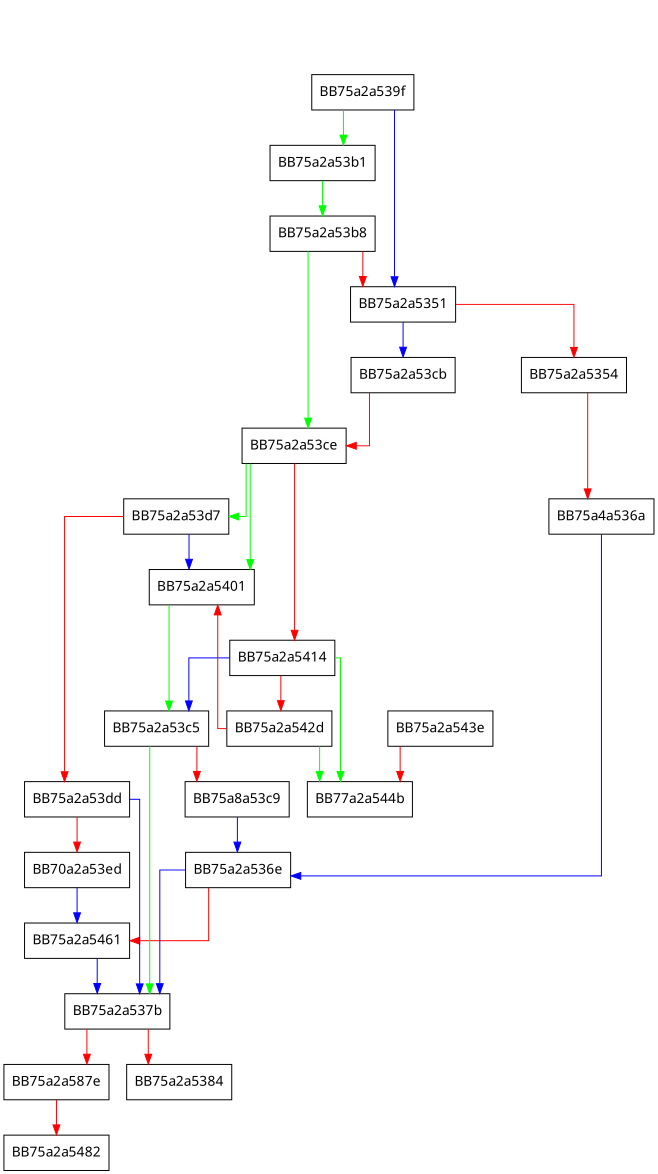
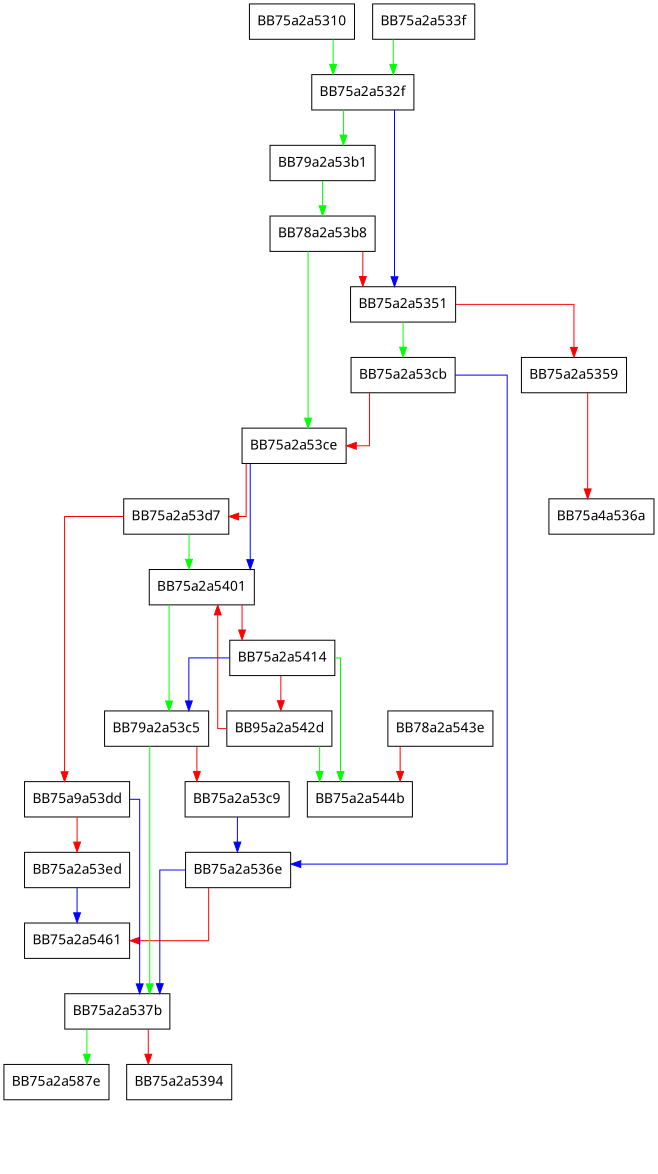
node "BB75a2a5310": added
node "BB75a2a533f": added
node "BB75a2a539f": label "BB75a2a539f" -> "BB75a2a532f"
node "BB75a2a53b1": label "BB75a2a53b1" -> "BB79a2a53b1"
node "BB75a2a53b8": label "BB75a2a53b8" -> "BB78a2a53b8"
edge "BB75a2a5351" -> "BB75a2a53cb": color blue -> green
node "BB75a2a5354": label "BB75a2a5354" -> "BB75a2a5359"
edge "BB75a2a53ce" -> "BB75a2a53d7": color green -> red
edge "BB75a2a53ce" -> "BB75a2a5401": color green -> blue
edge "BB75a2a53d7" -> "BB75a2a5401": color blue -> green
edge "BB75a2a53ce" -> "BB75a2a5414": now "BB75a2a5401" -> "BB75a2a5414"
node "BB75a2a53c5": label "BB75a2a53c5" -> "BB79a2a53c5"
node "BB75a2a542d": label "BB75a2a542d" -> "BB95a2a542d"
node "BB75a2a543e": label "BB75a2a543e" -> "BB78a2a543e"
node "BB75a2a53dd": label "BB75a2a53dd" -> "BB75a9a53dd"
node "BB75a8a53c9": label "BB75a8a53c9" -> "BB75a2a53c9"
node "BB77a2a544b": label "BB77a2a544b" -> "BB75a2a544b"
edge "BB75a4a536a" -> "BB75a2a536e": now "BB75a2a53cb" -> "BB75a2a536e"
node "BB70a2a53ed": label "BB70a2a53ed" -> "BB75a2a53ed"
edge "BB75a2a5461" -> "BB75a2a537b": removed
edge "BB75a2a537b" -> "BB75a2a587e": color red -> green
node "BB75a2a5384": label "BB75a2a5384" -> "BB75a2a5394"
node "BB75a2a5482": removed
